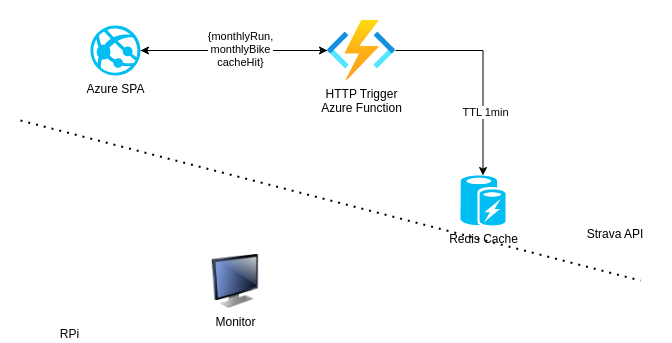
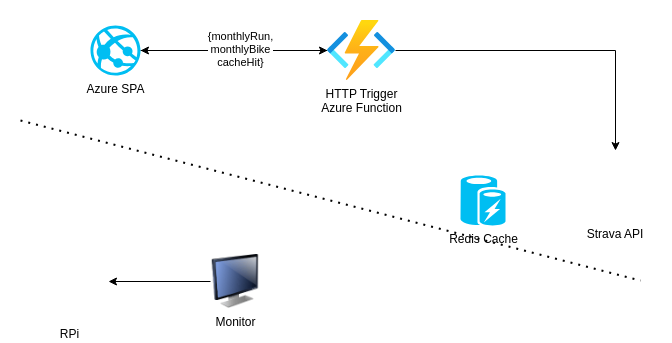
edge "HTTP Trigger Azure Function" -> "Strava API": added
edge "HTTP Trigger Azure Function" -> "Redis Cache": removed, label "TTL 1min"
edge "Monitor" -> "RPi": added
